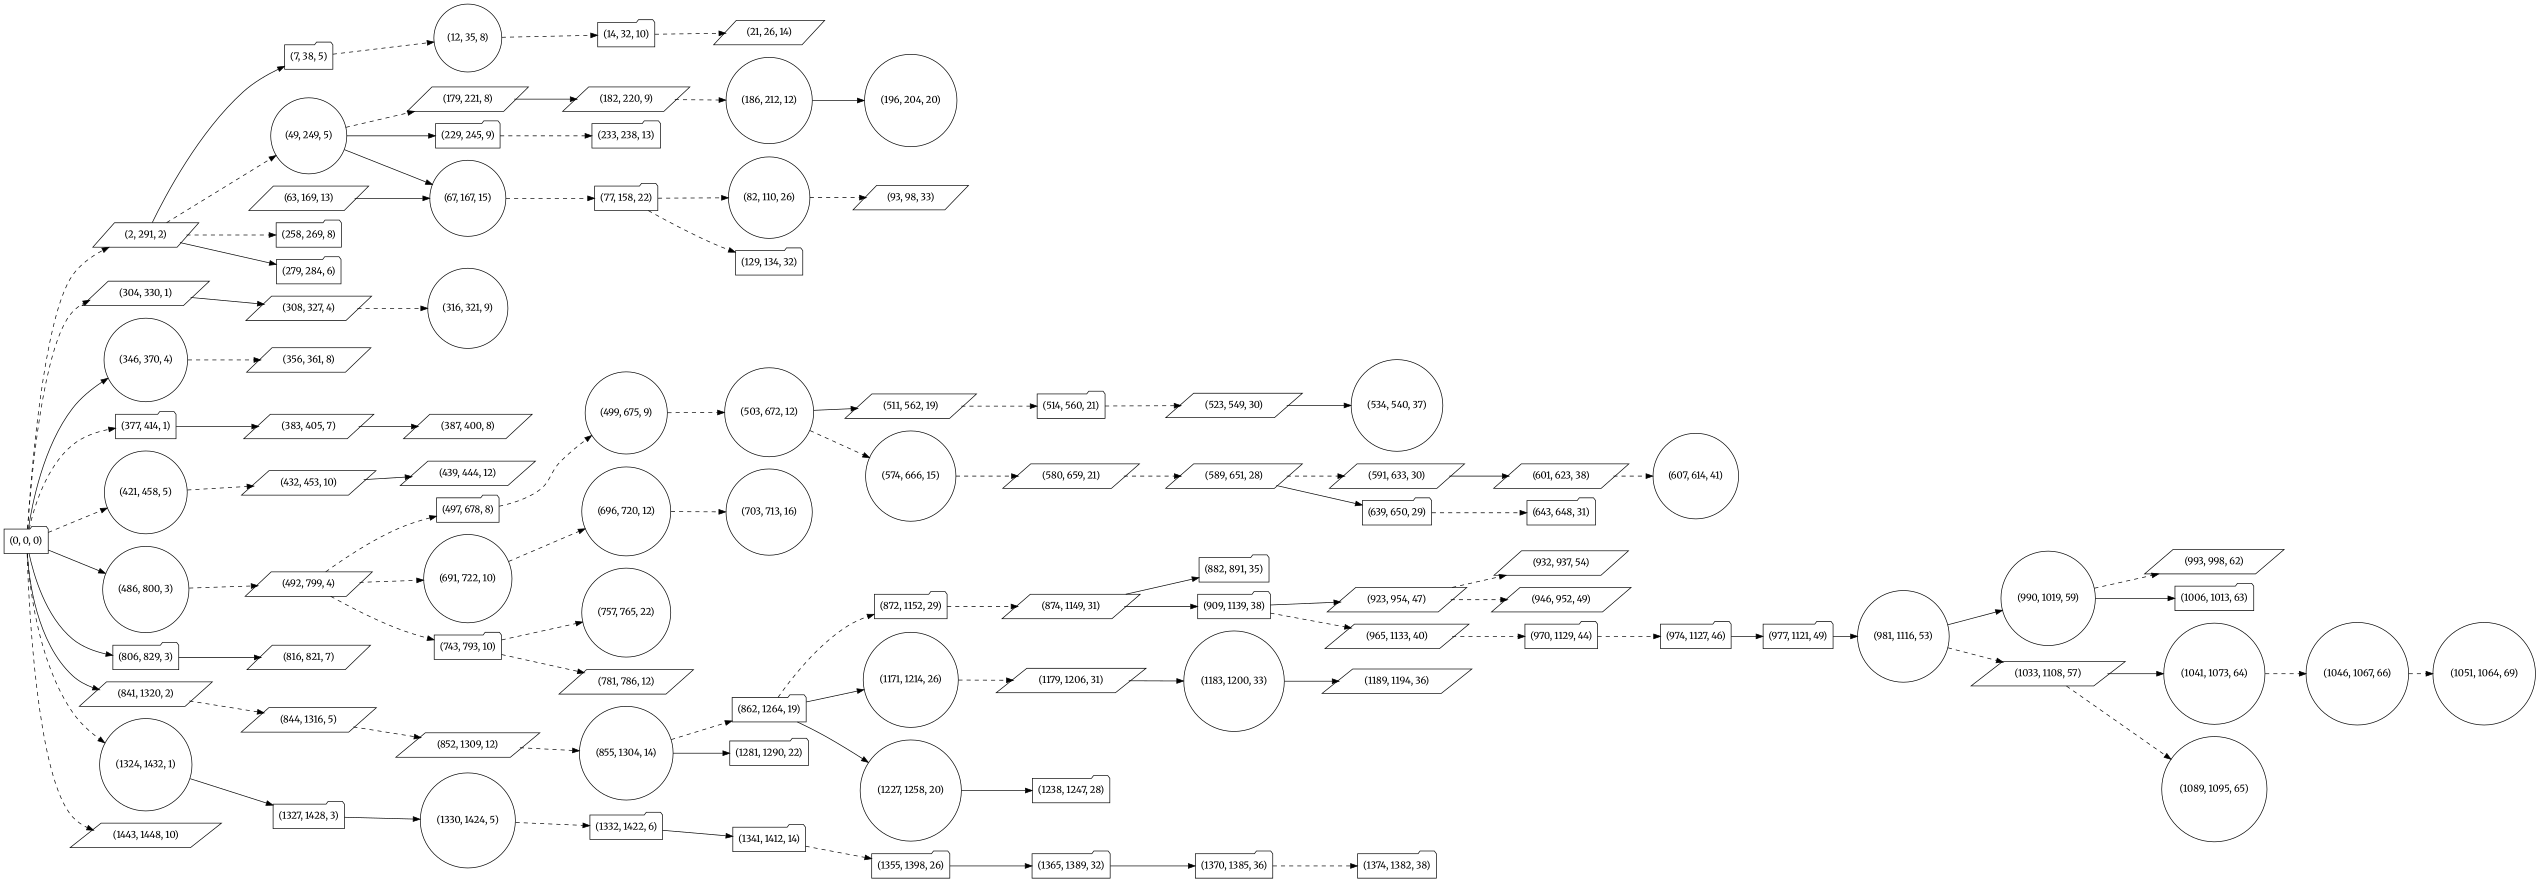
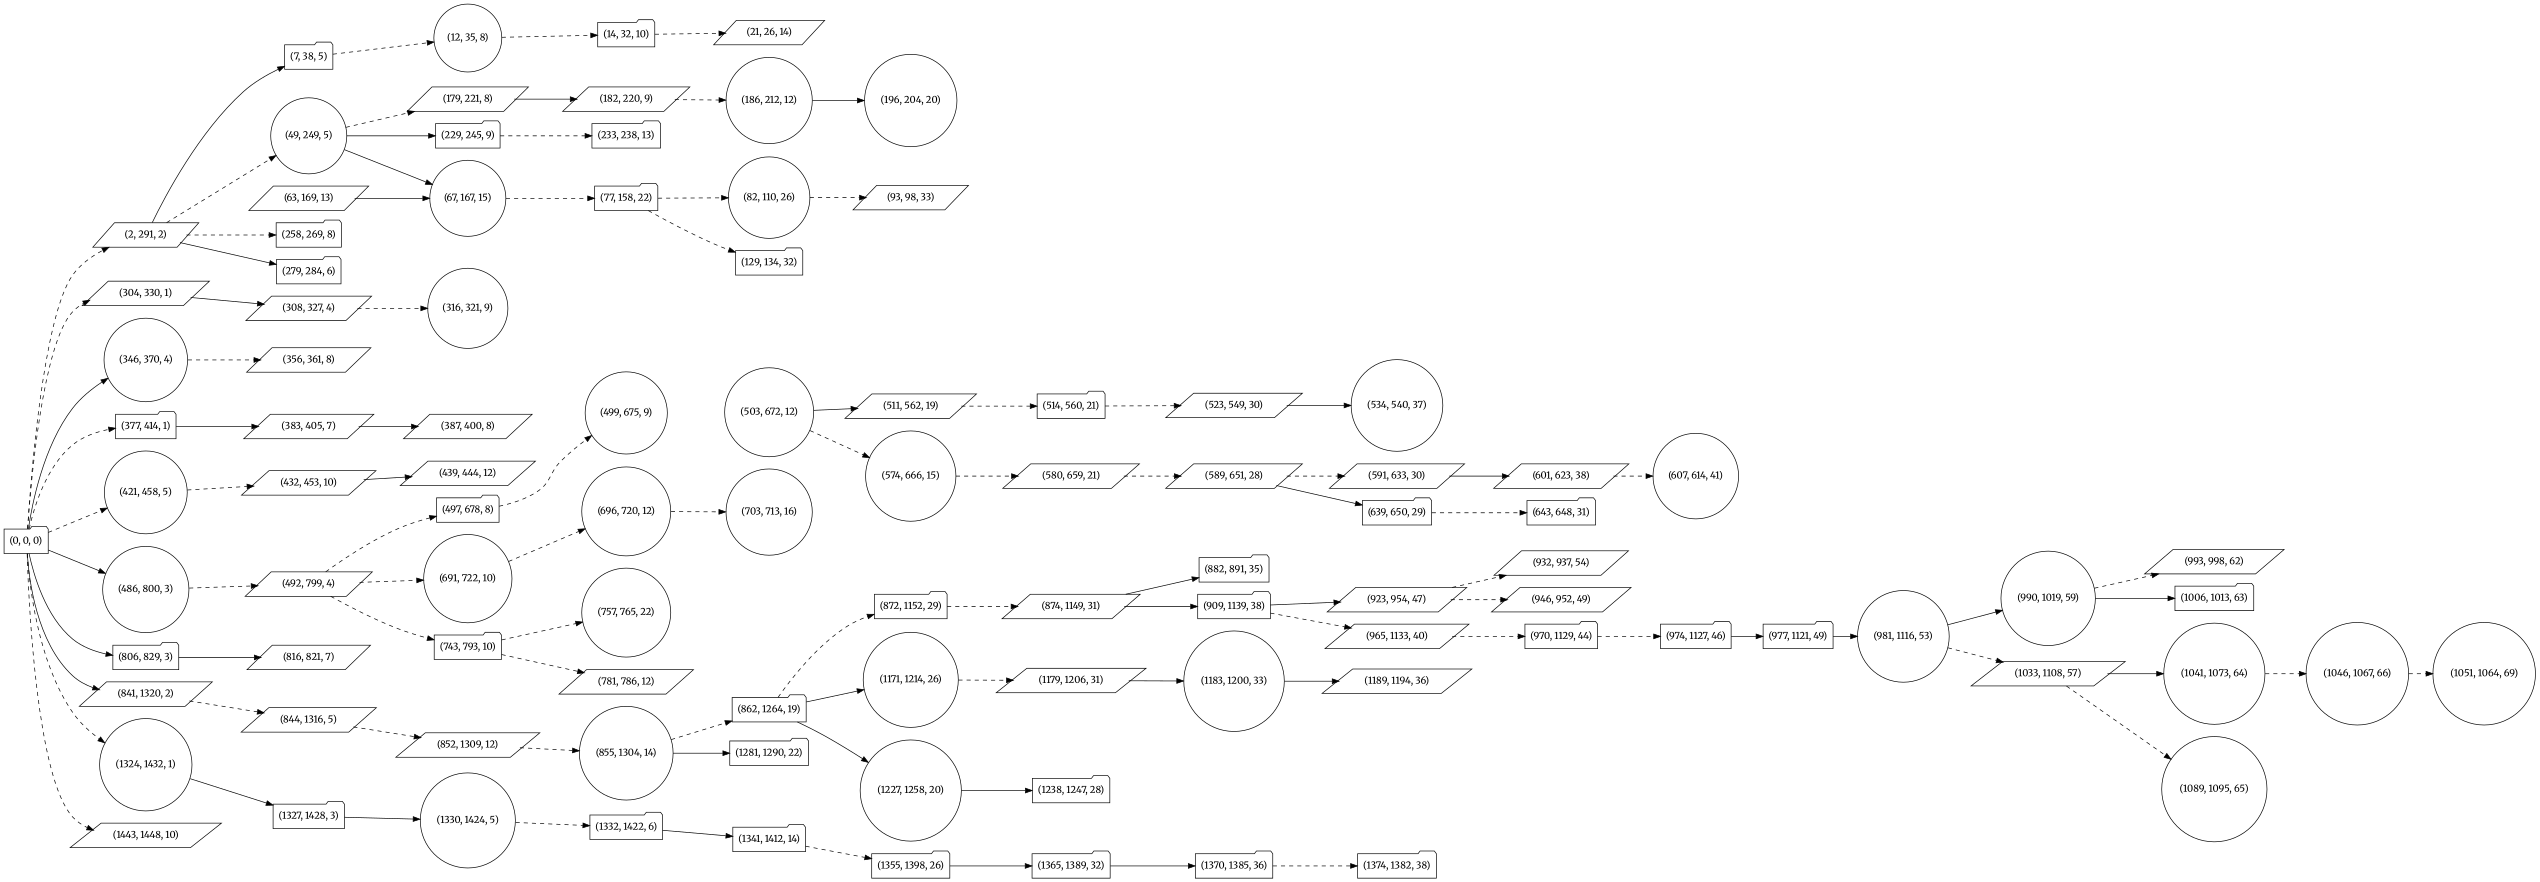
edge "(499, 675, 9)" -> "(503, 672, 12)": removed
